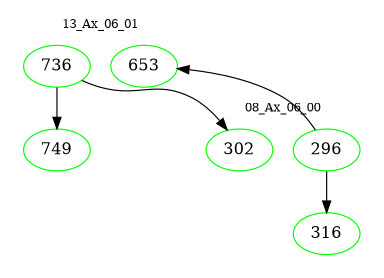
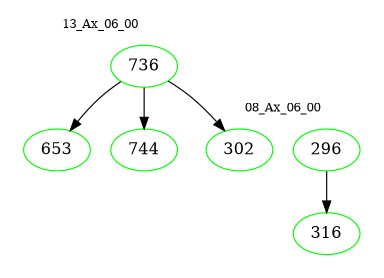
cluster "13_Ax_06_01": label "13_Ax_06_01" -> "13_Ax_06_00"
edge "296" -> "653": now "736" -> "653"
node "749": label "749" -> "744"
